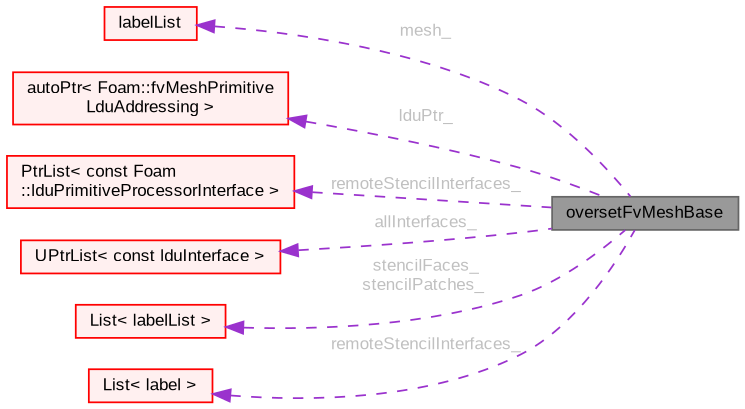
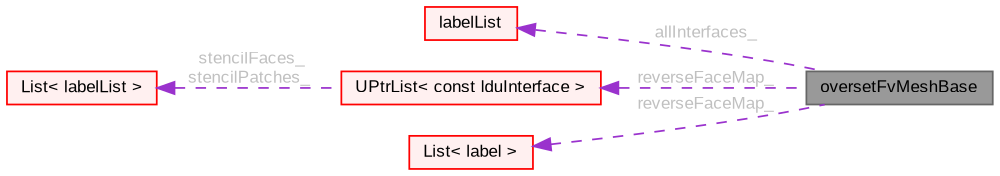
edge "oversetFvMeshBase" -> "labelList": label " mesh_" -> " allInterfaces_"
node "autoPtr< Foam::fvMeshPrimitive LduAddressing >": removed
node "PtrList< const Foam ::lduPrimitiveProcessorInterface >": removed
edge "oversetFvMeshBase" -> "UPtrList< const lduInterface >": label " allInterfaces_" -> " reverseFaceMap_"
edge "oversetFvMeshBase" -> "List< labelList >": now "UPtrList< const lduInterface >" -> "List< labelList >"
edge "oversetFvMeshBase" -> "List< label >": label " remoteStencilInterfaces_" -> " reverseFaceMap_"
